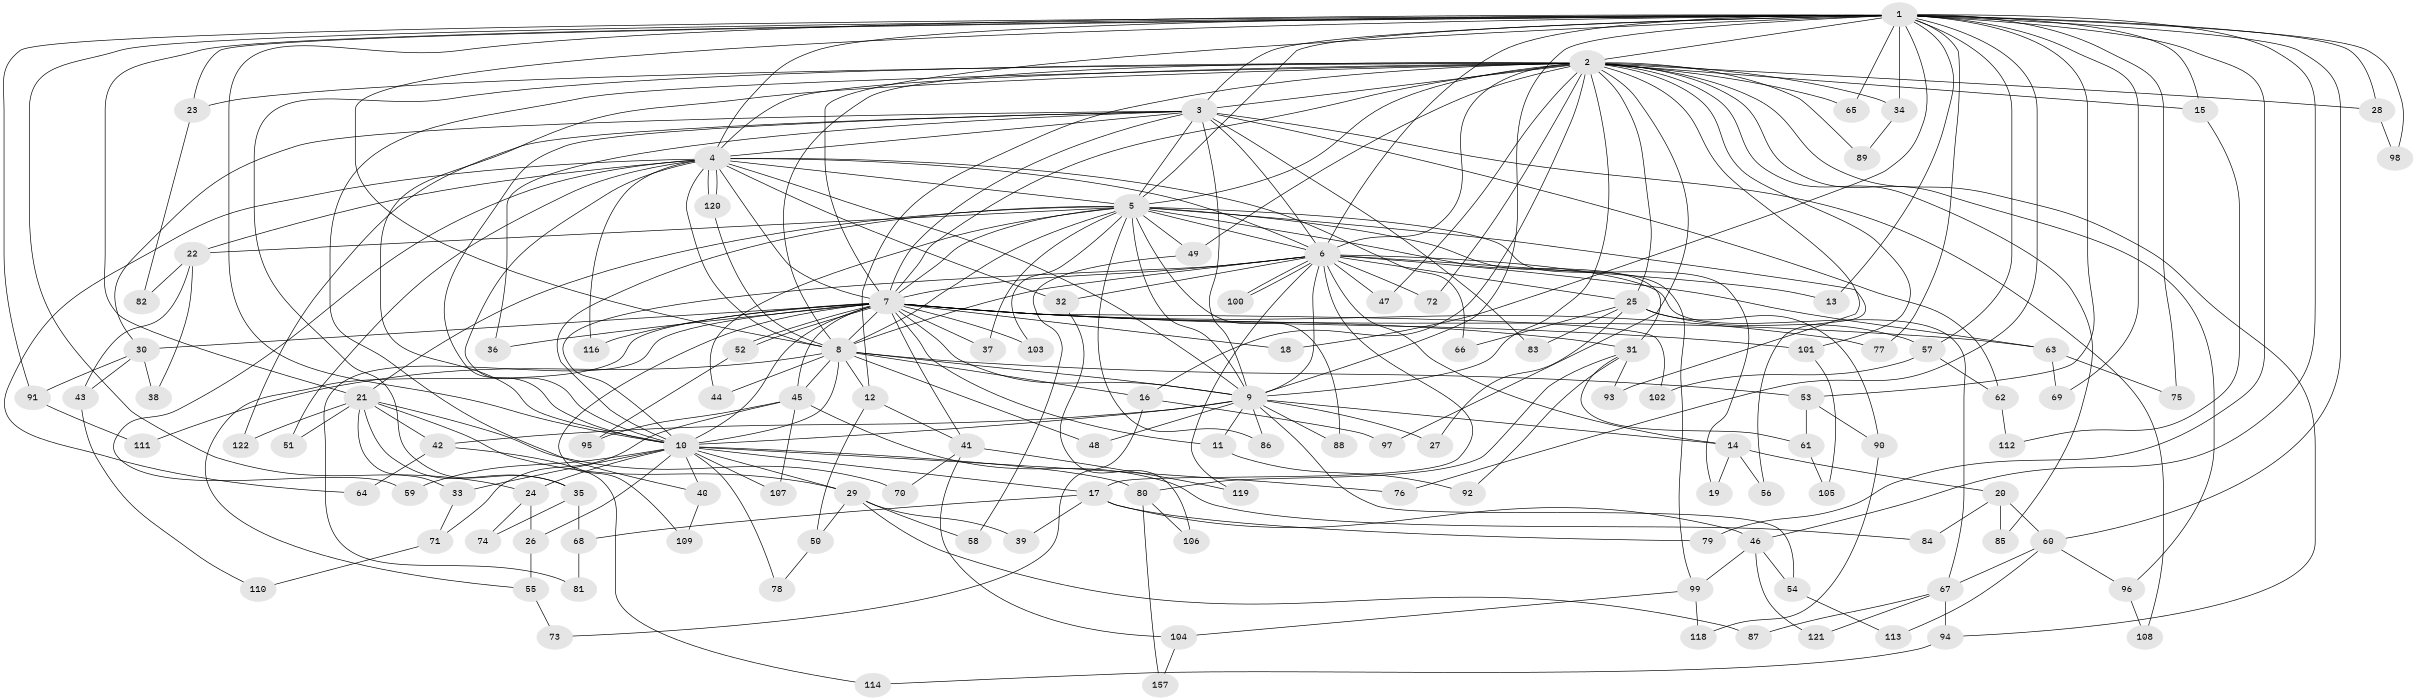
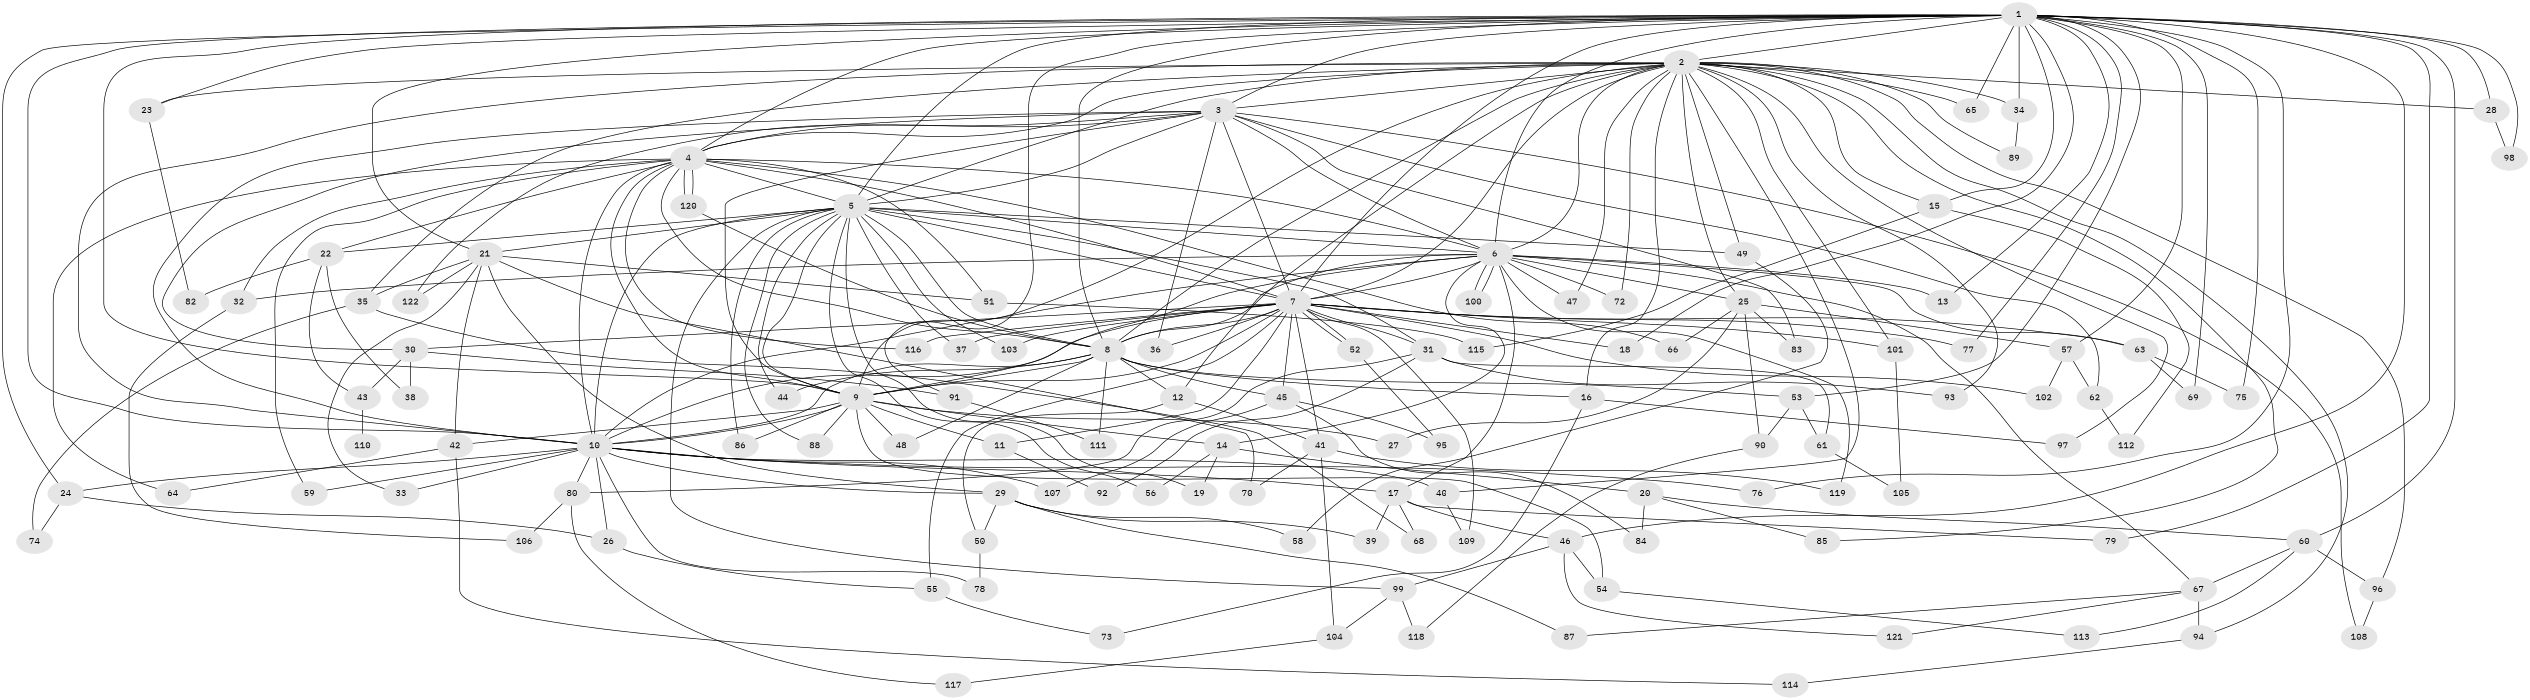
node "115": added
node "71": removed
node "81": removed
node "157": label "157" -> "117"
